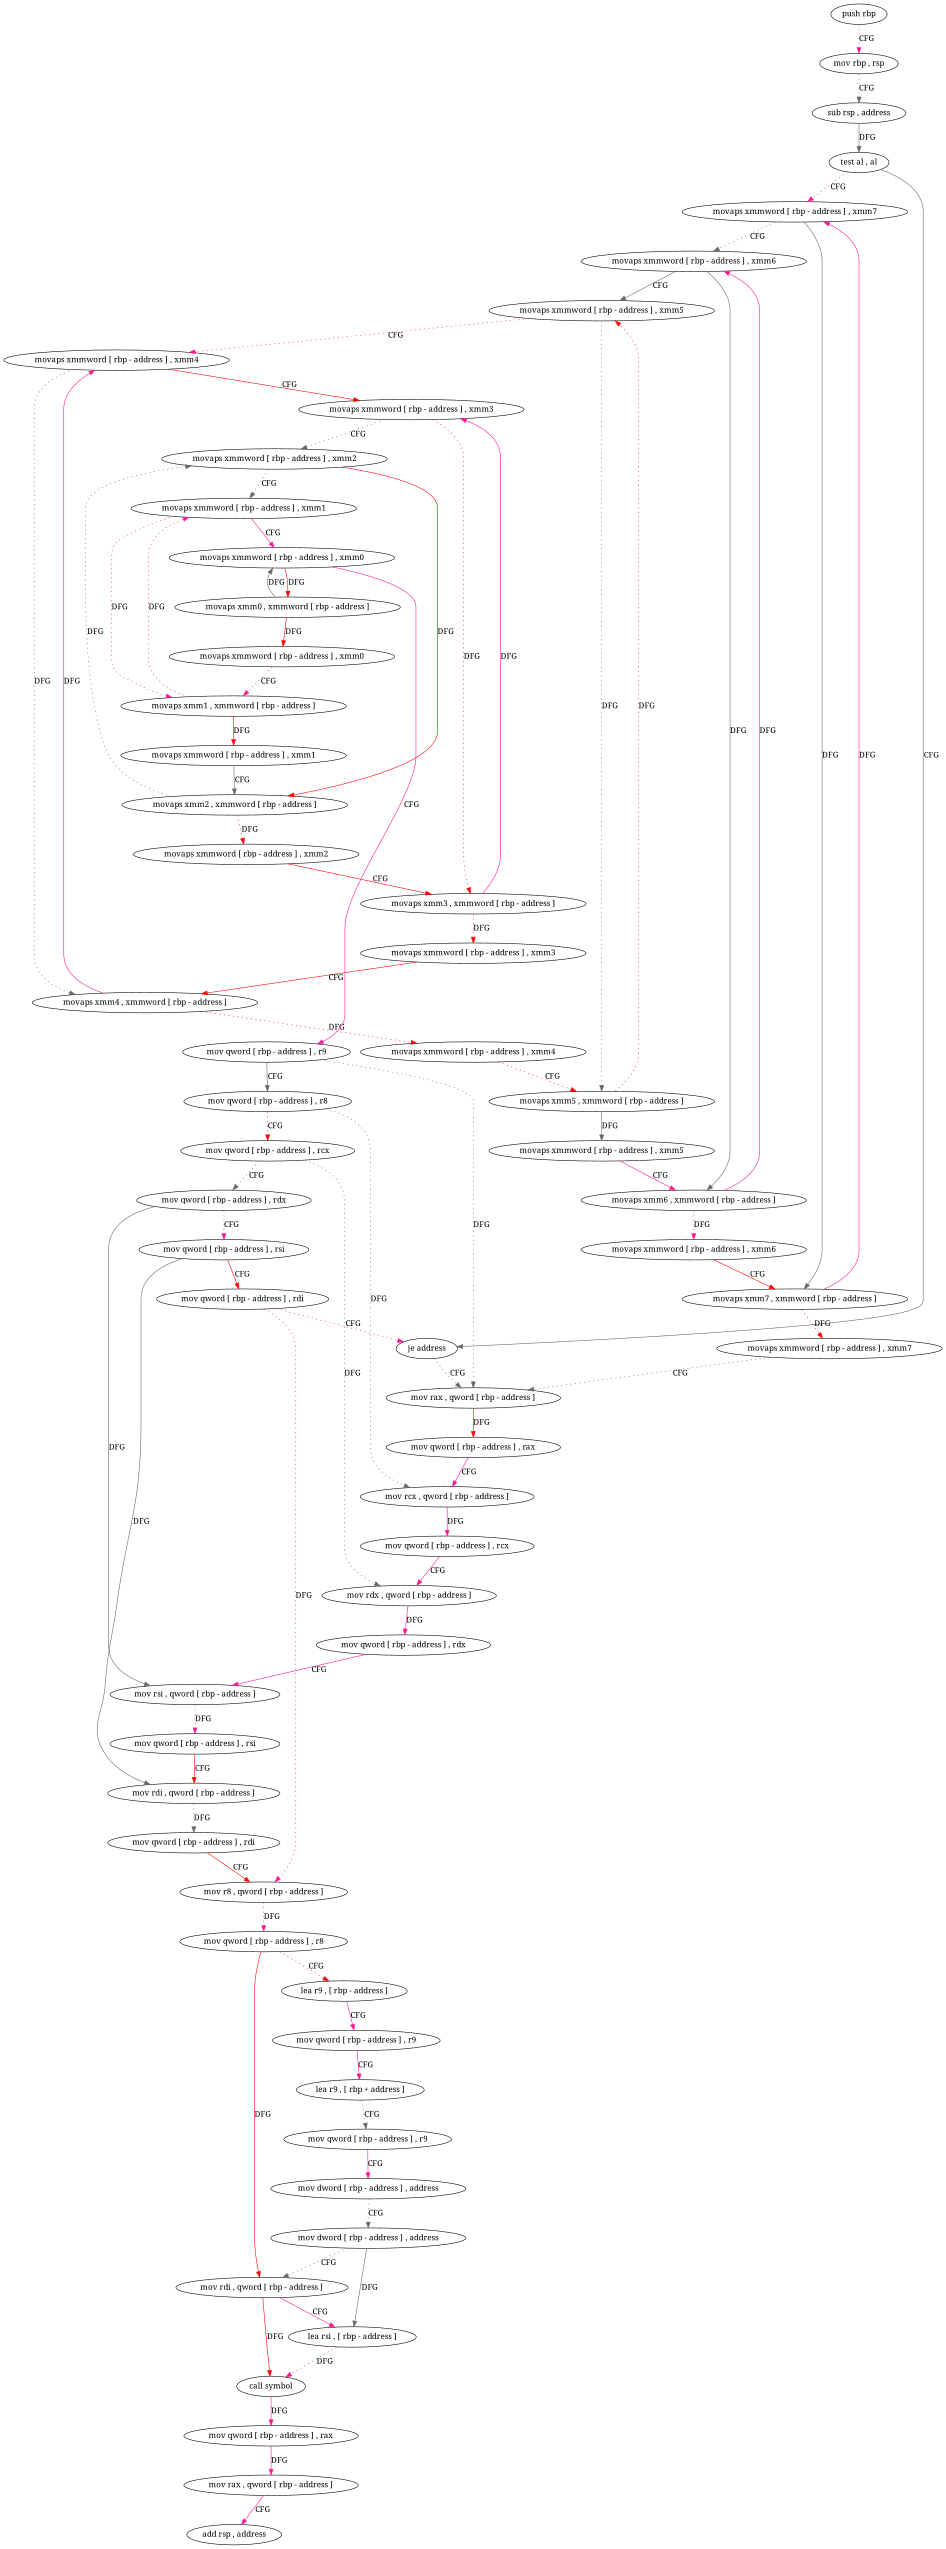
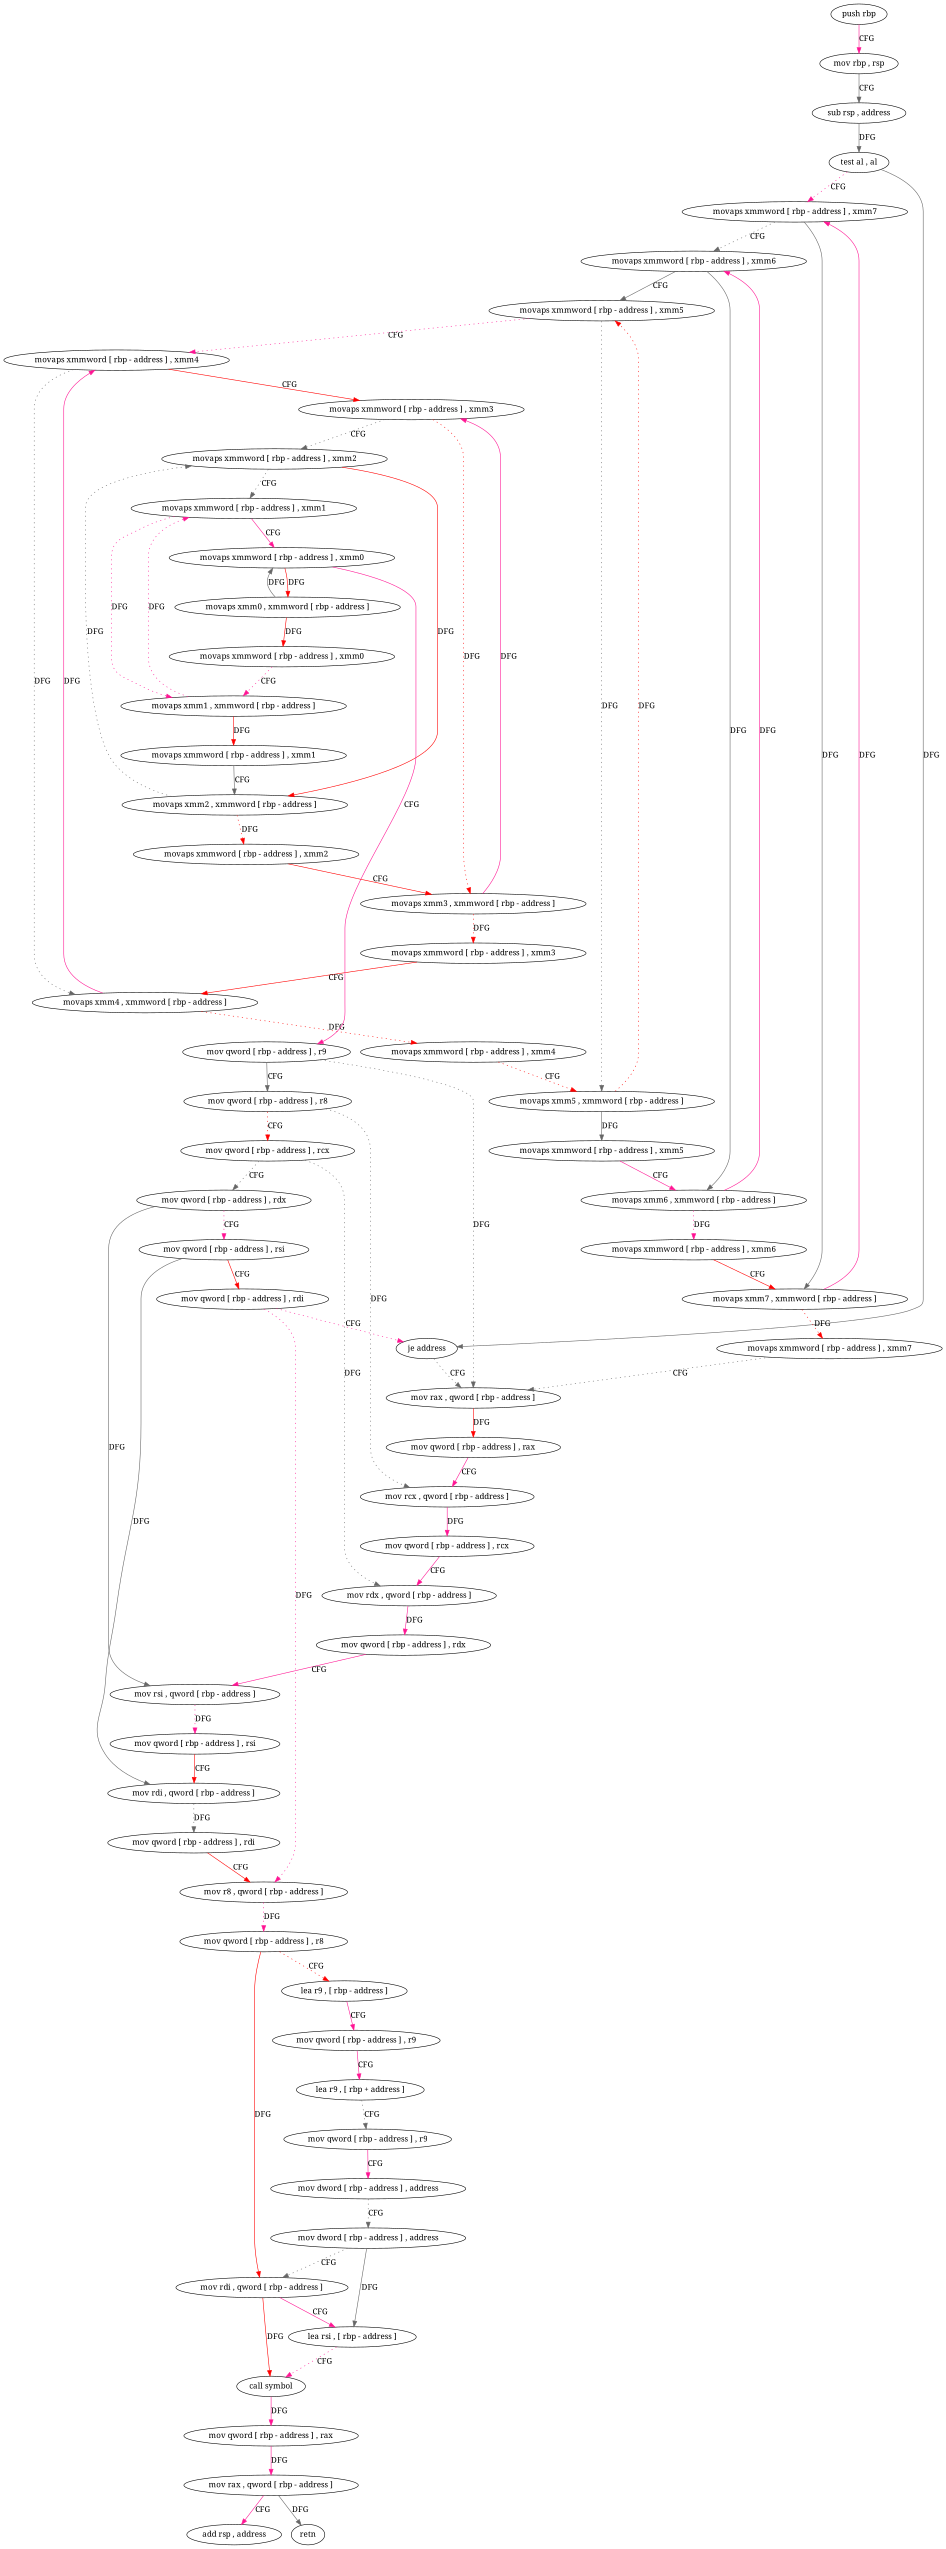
edge "push rbp" -> "mov rbp , rsp": style dotted -> solid
edge "mov rbp , rsp" -> "sub rsp , address": style dotted -> solid
edge "test al , al" -> "je address": label "CFG" -> "DFG"
edge "lea rsi , [ rbp - address ]" -> "call symbol": label "DFG" -> "CFG"
node "retn": added
